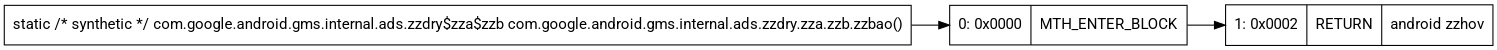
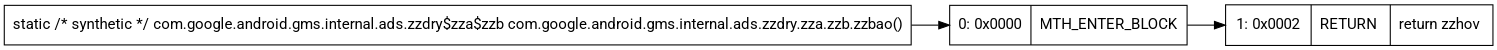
node "1: 0x0002": text "android zzhov" -> "return zzhov"
